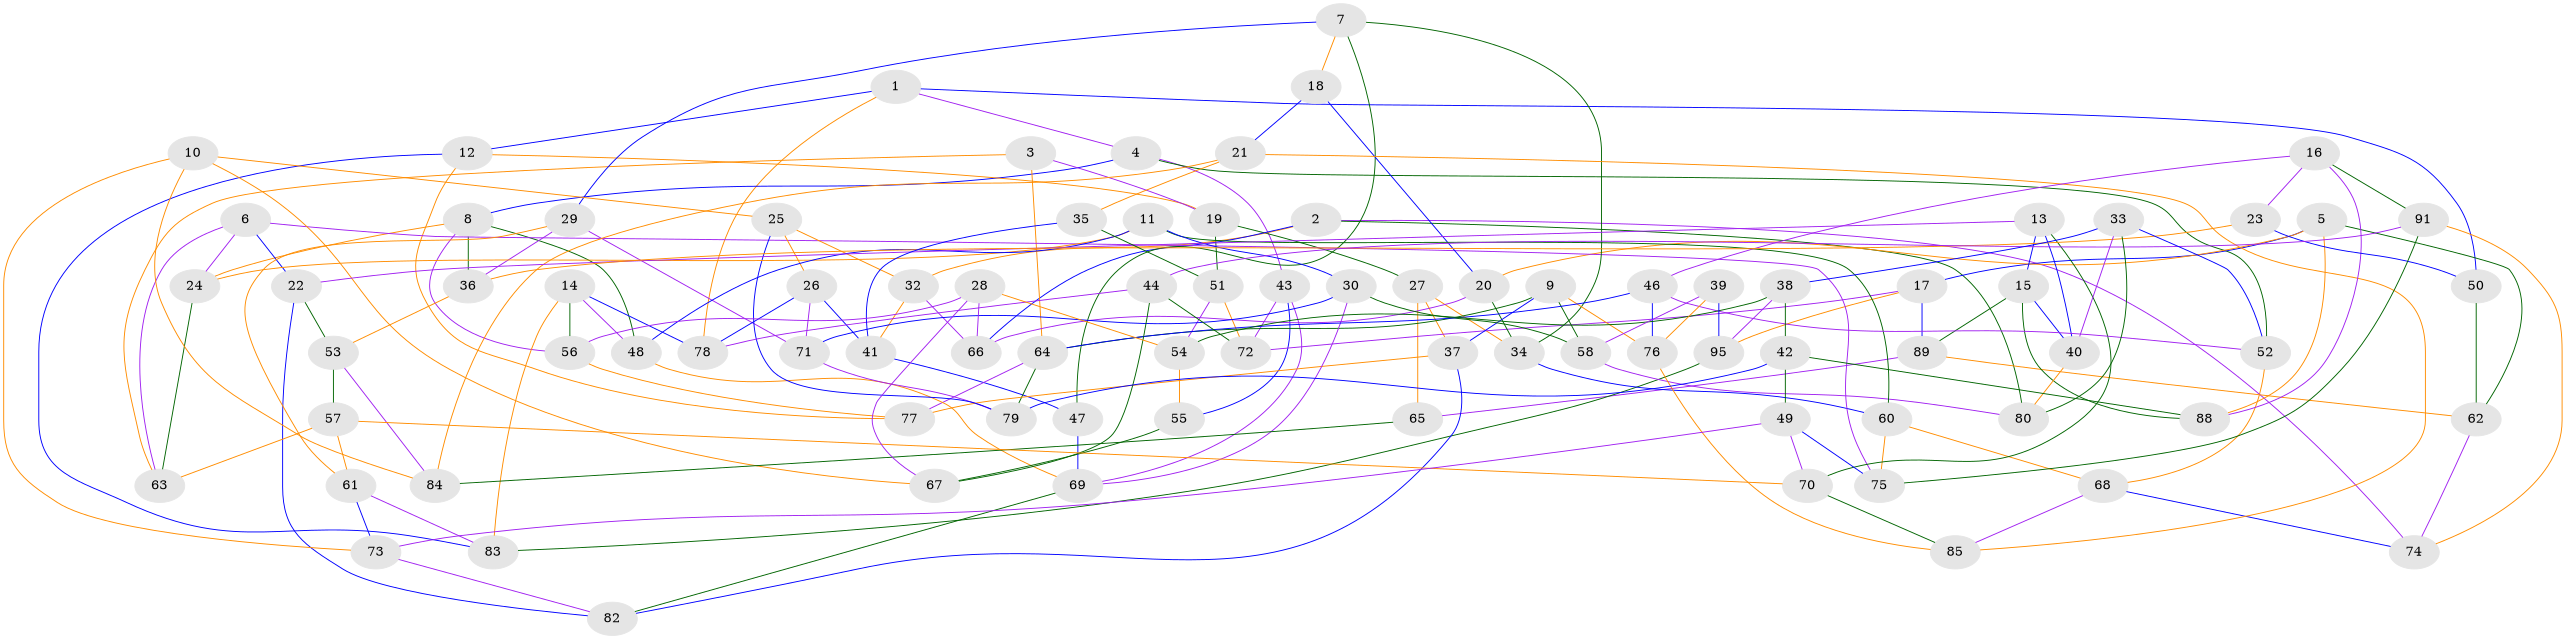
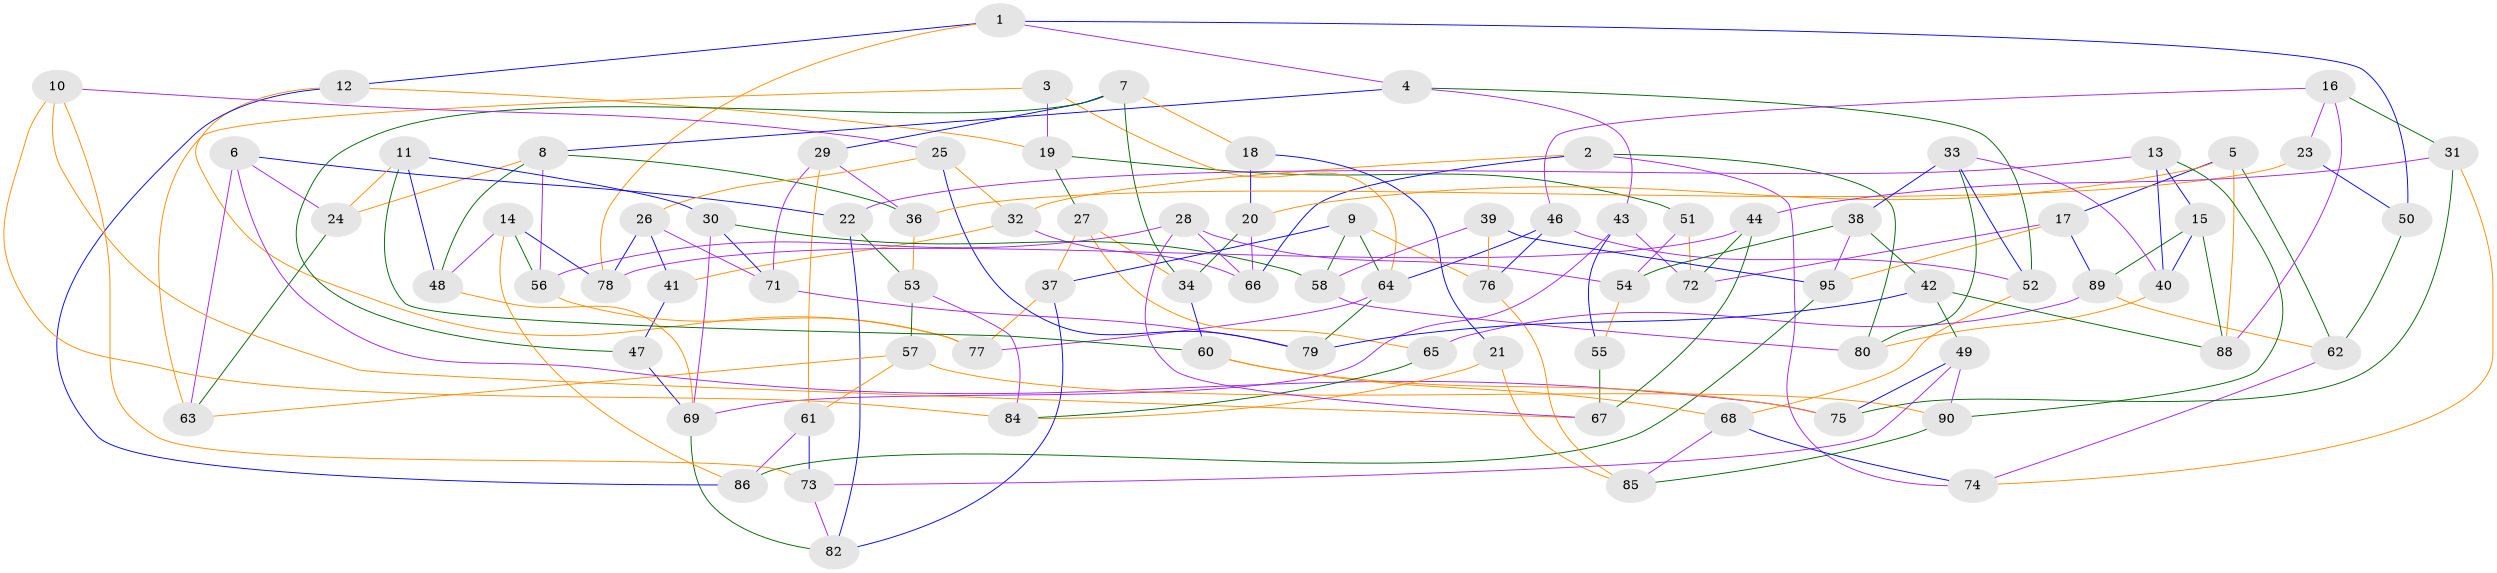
edge "10" -- "25": color darkorange -> purple
node "35": removed
node "91": label "91" -> "31"
edge "28" -- "54": color darkorange -> purple
node "70": label "70" -> "90"
node "83": label "83" -> "86"
